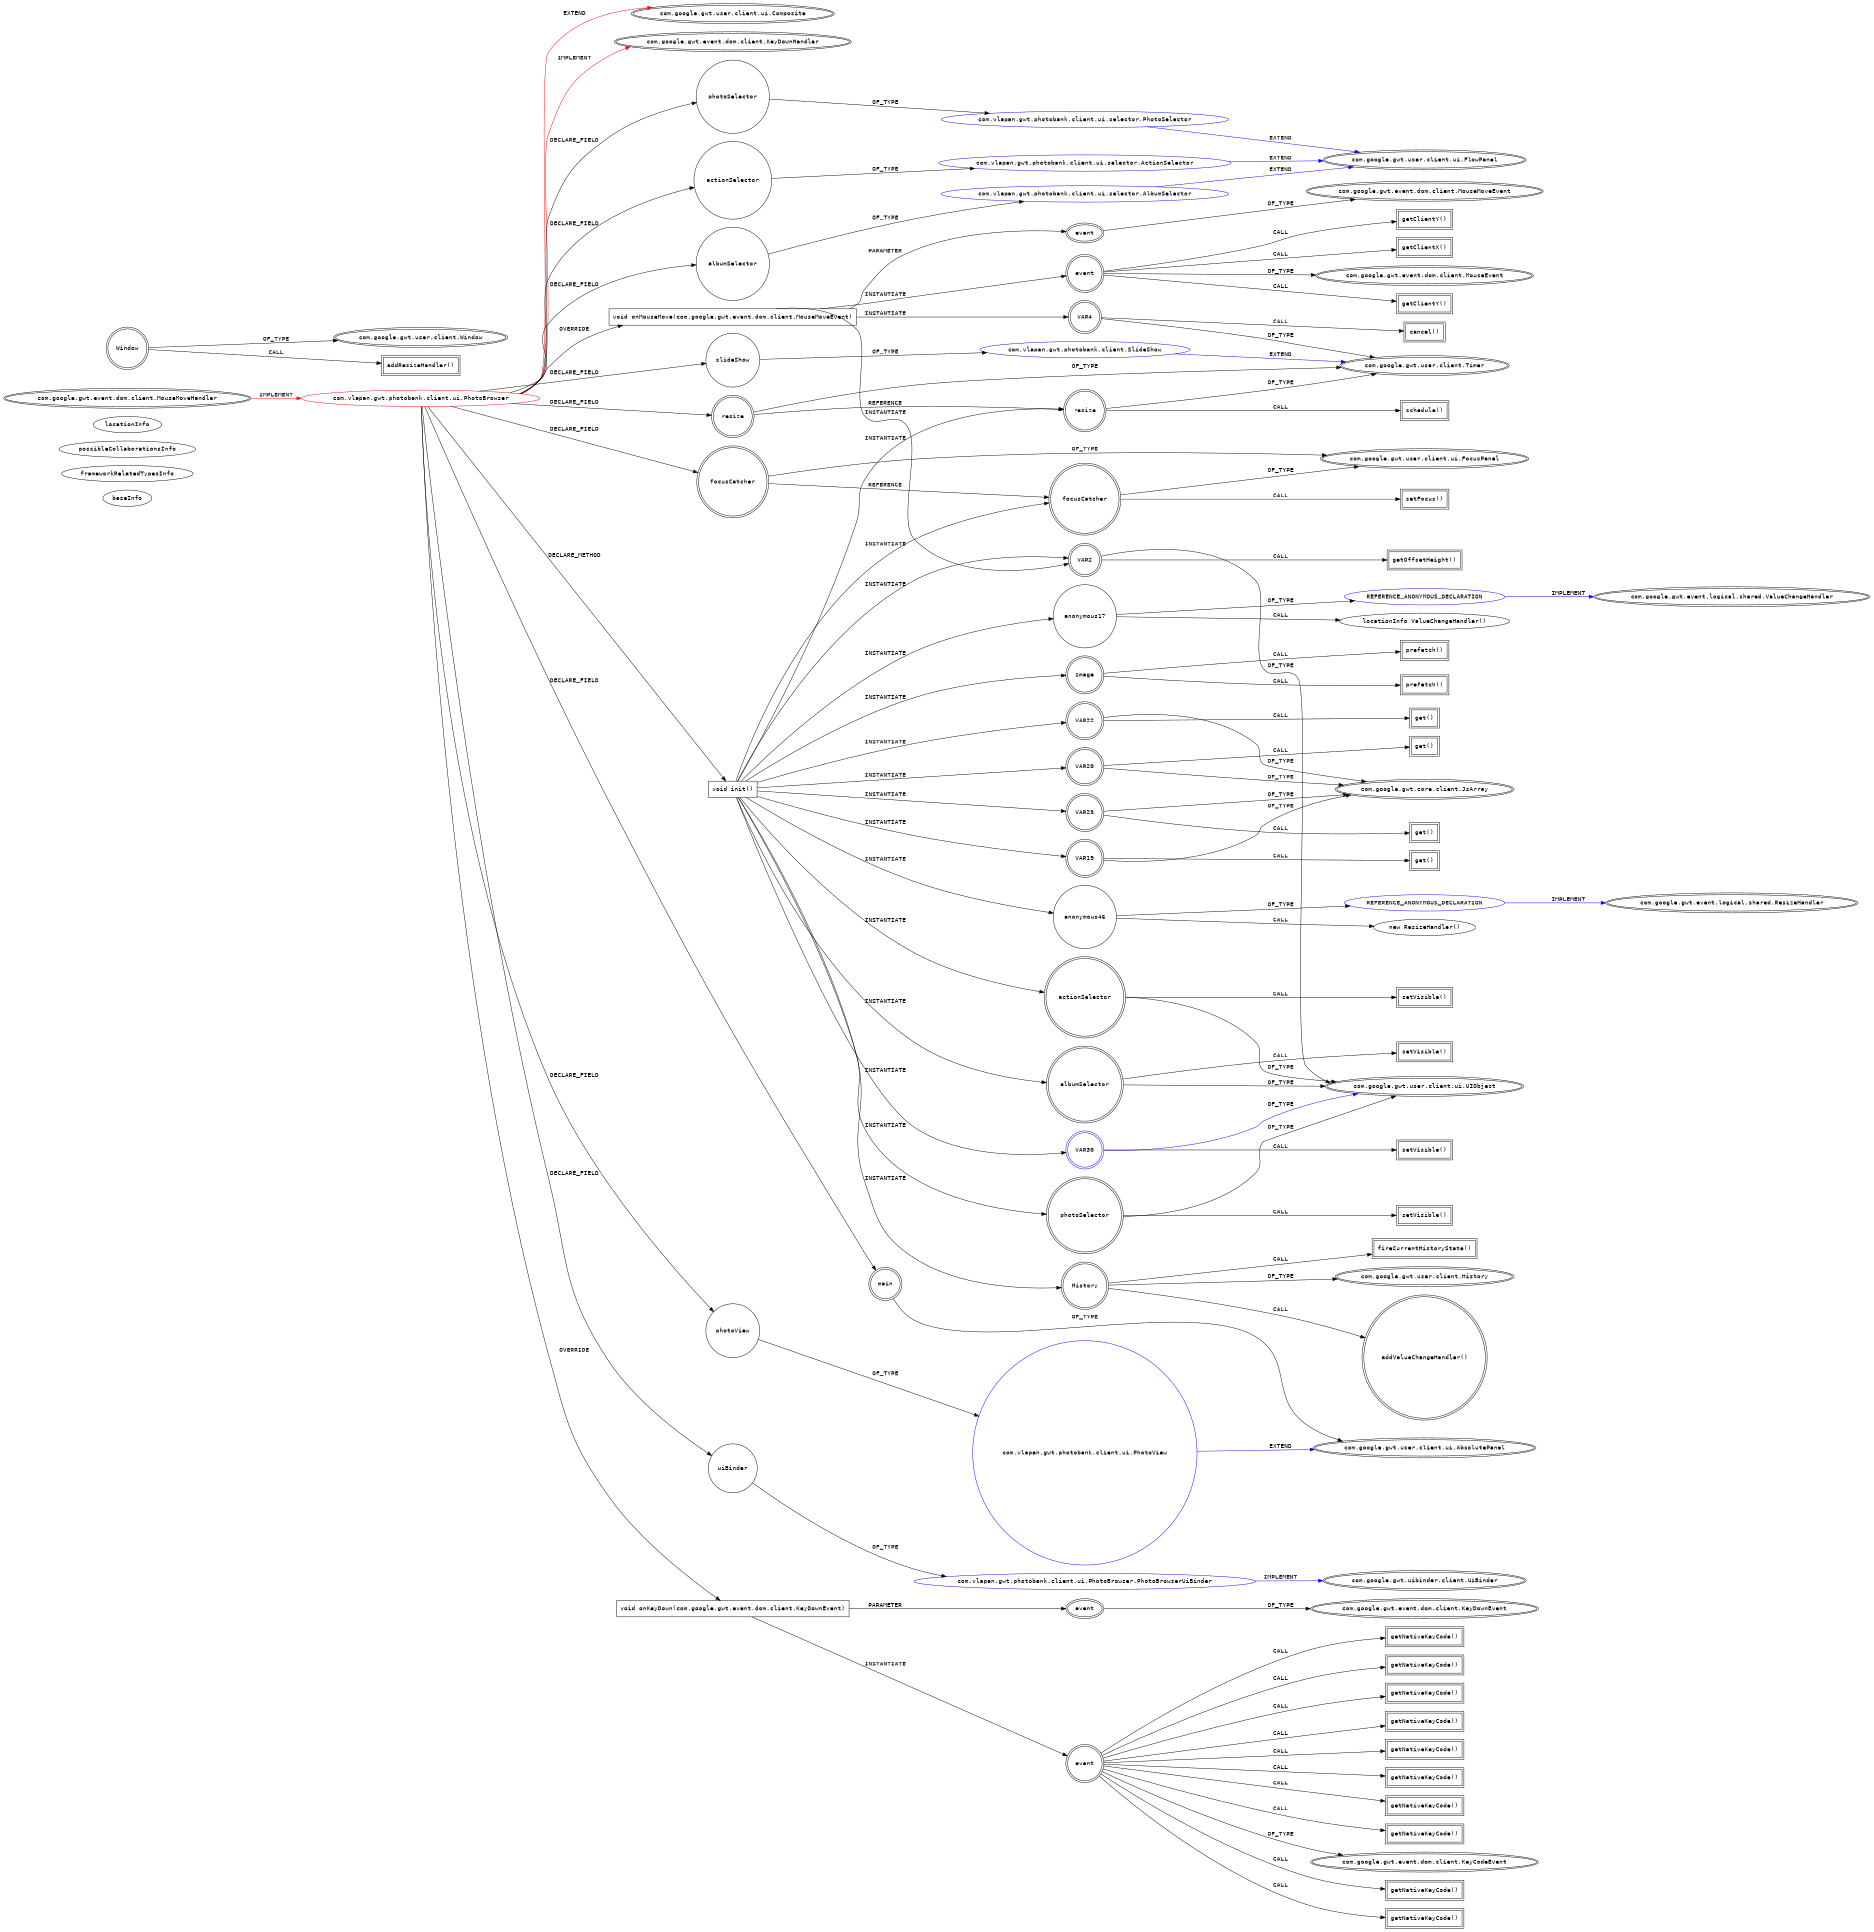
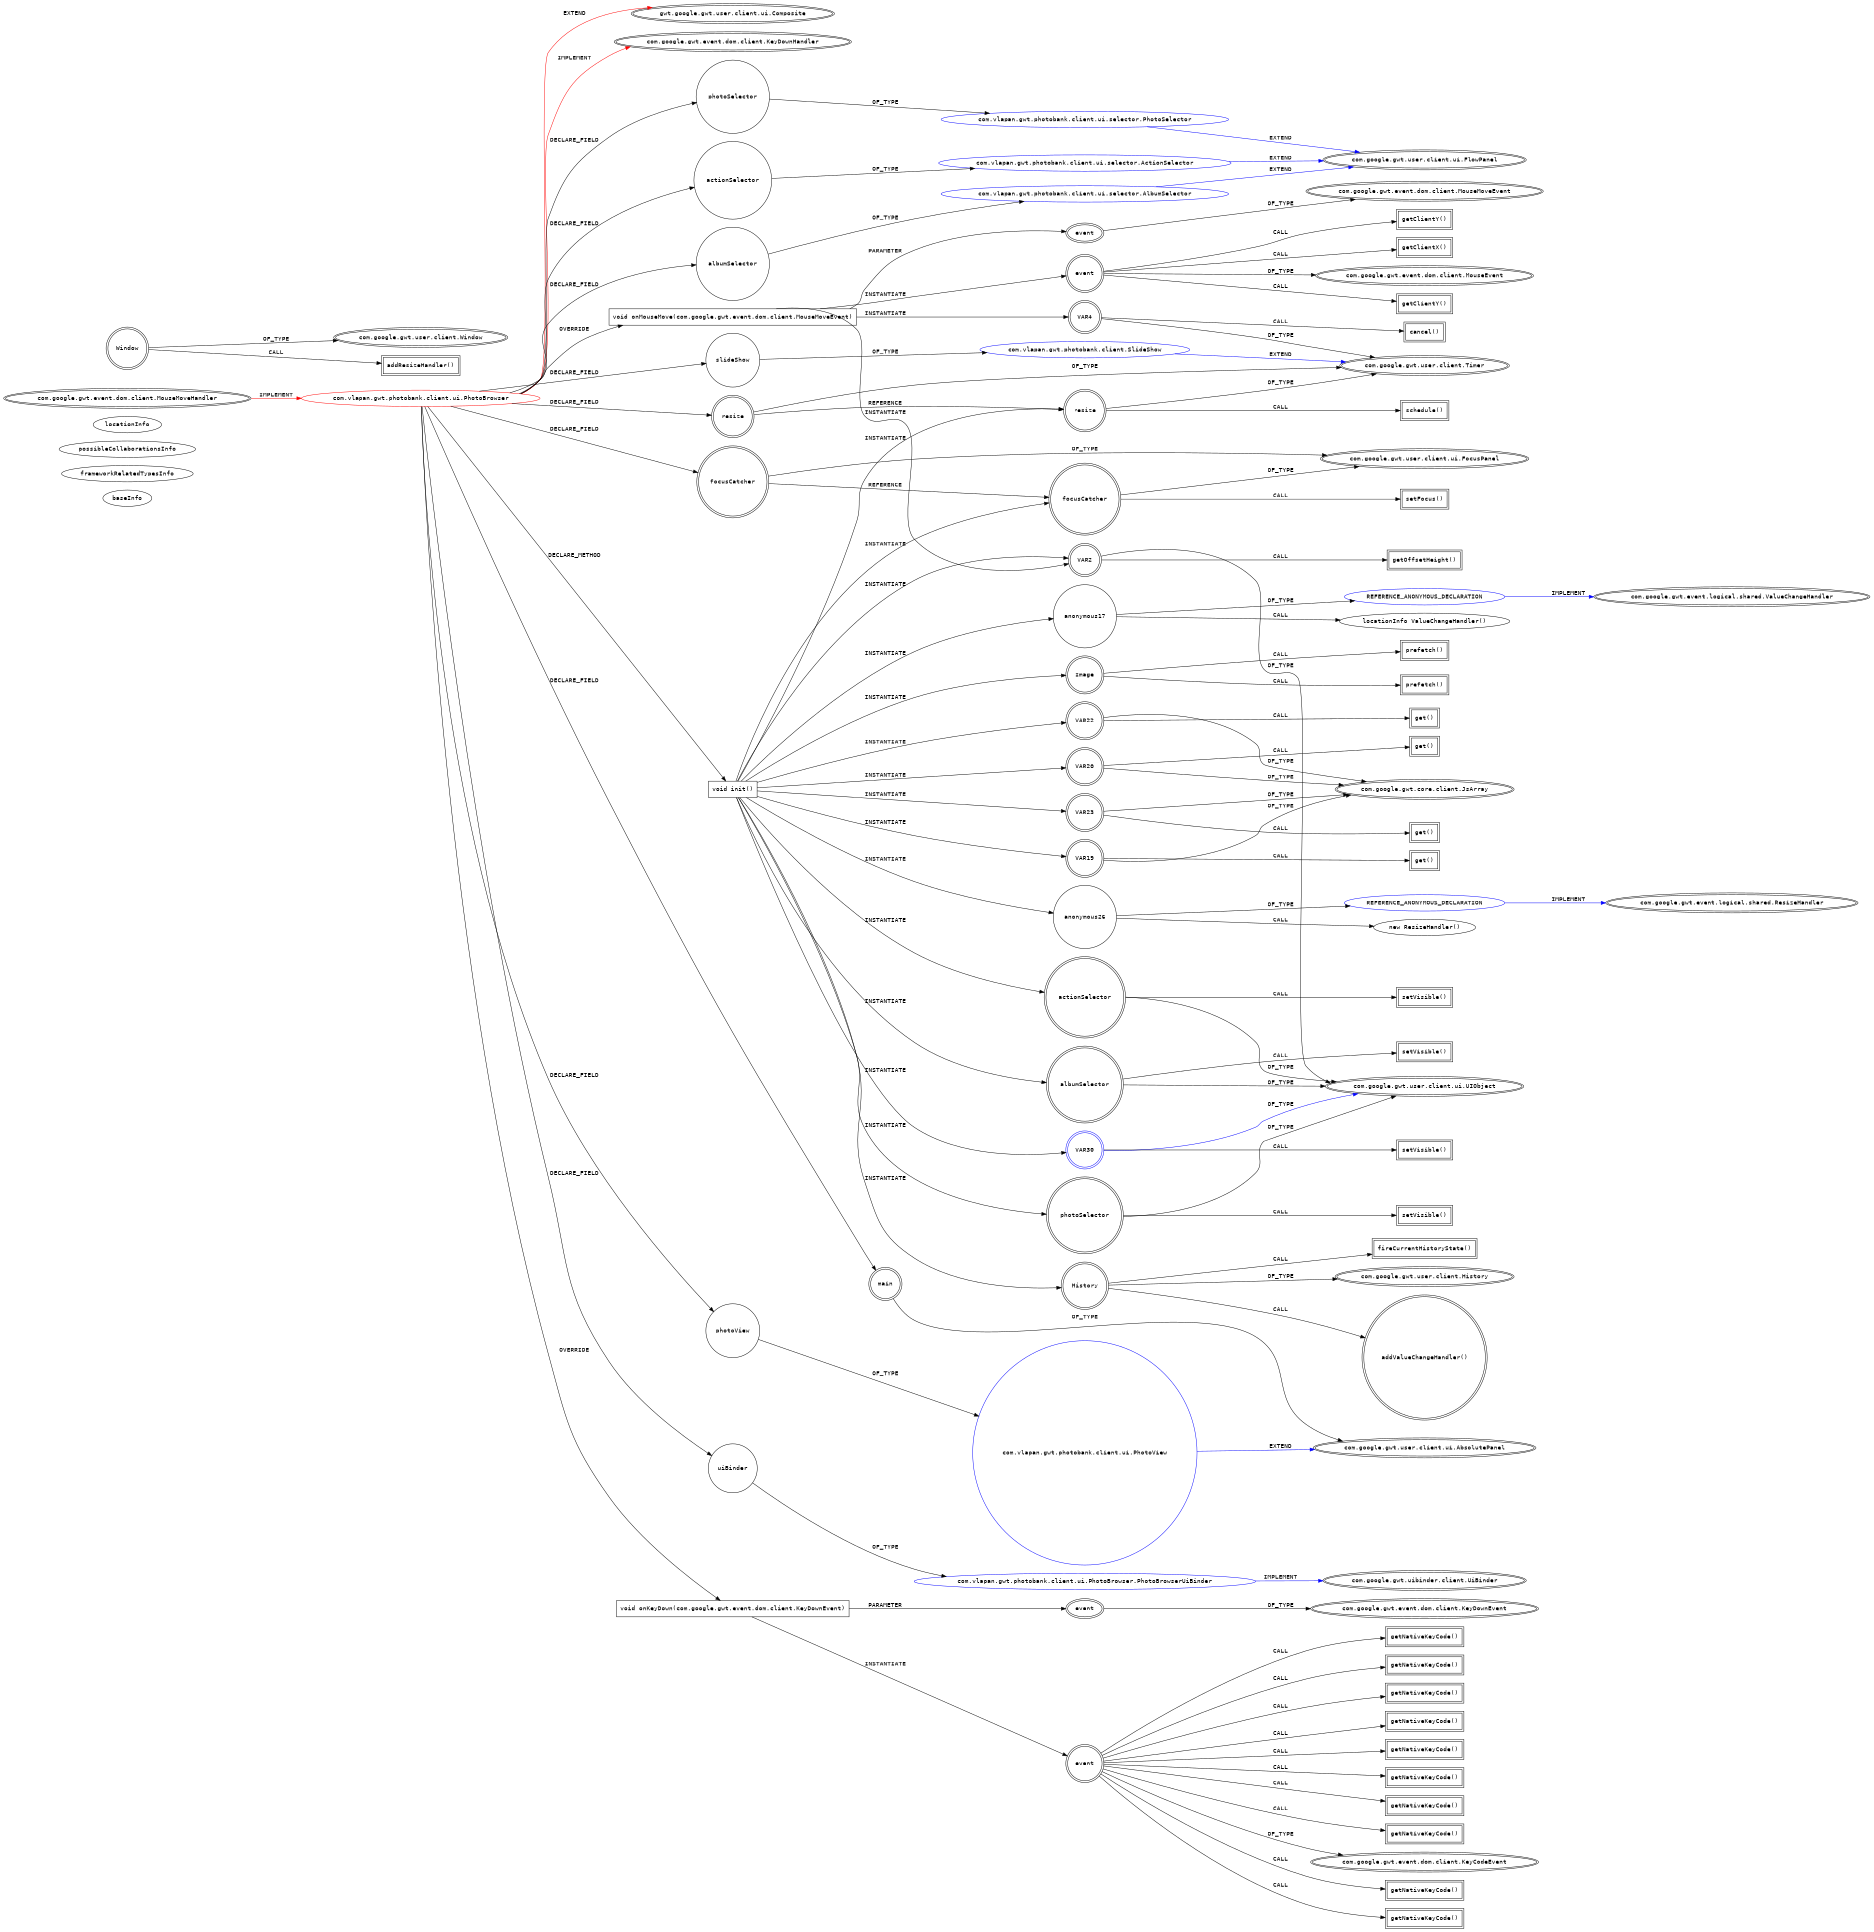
node "com.google.gwt.user.client.ui.Composite": label "com.google.gwt.user.client.ui.Composite" -> "gwt.google.gwt.user.client.ui.Composite"
node "anonymous46": label "anonymous46" -> "anonymous26"
